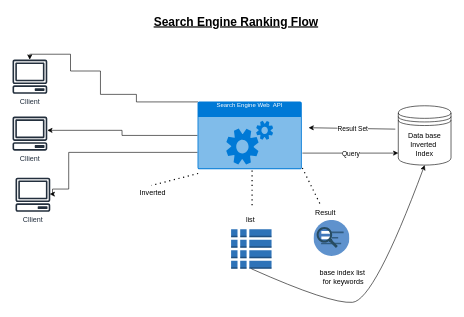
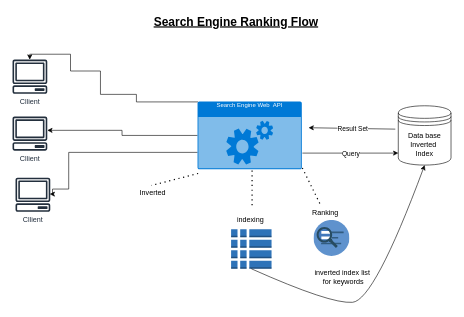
node "Result": label "Result" -> "Ranking"
node "list": label "list" -> "indexing"
node "base index list for keywords": label "base index list for keywords" -> "inverted index list for keywords"
